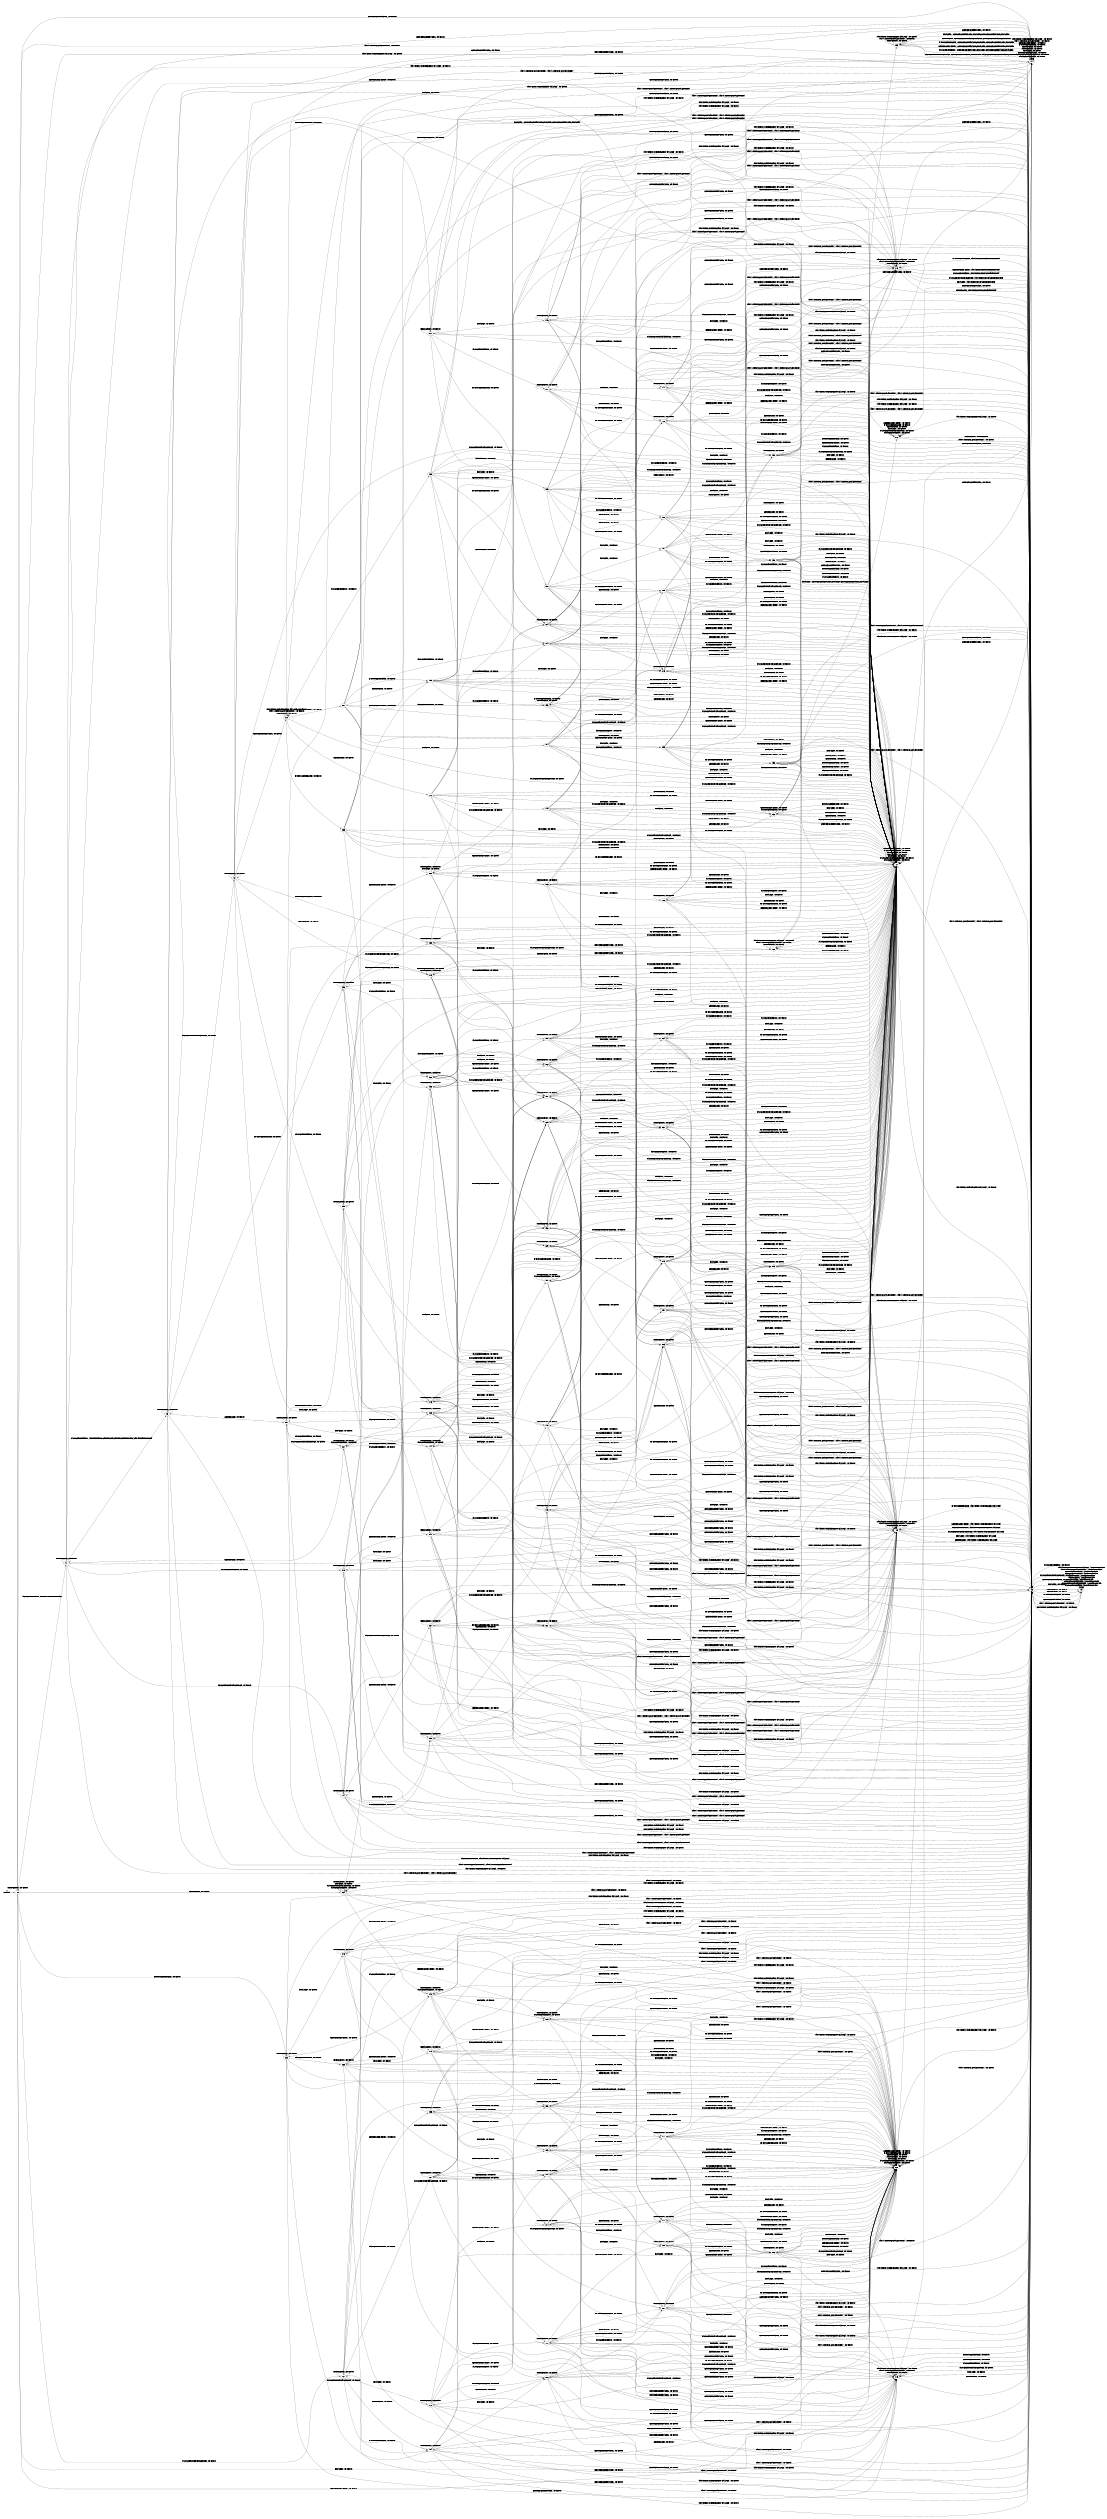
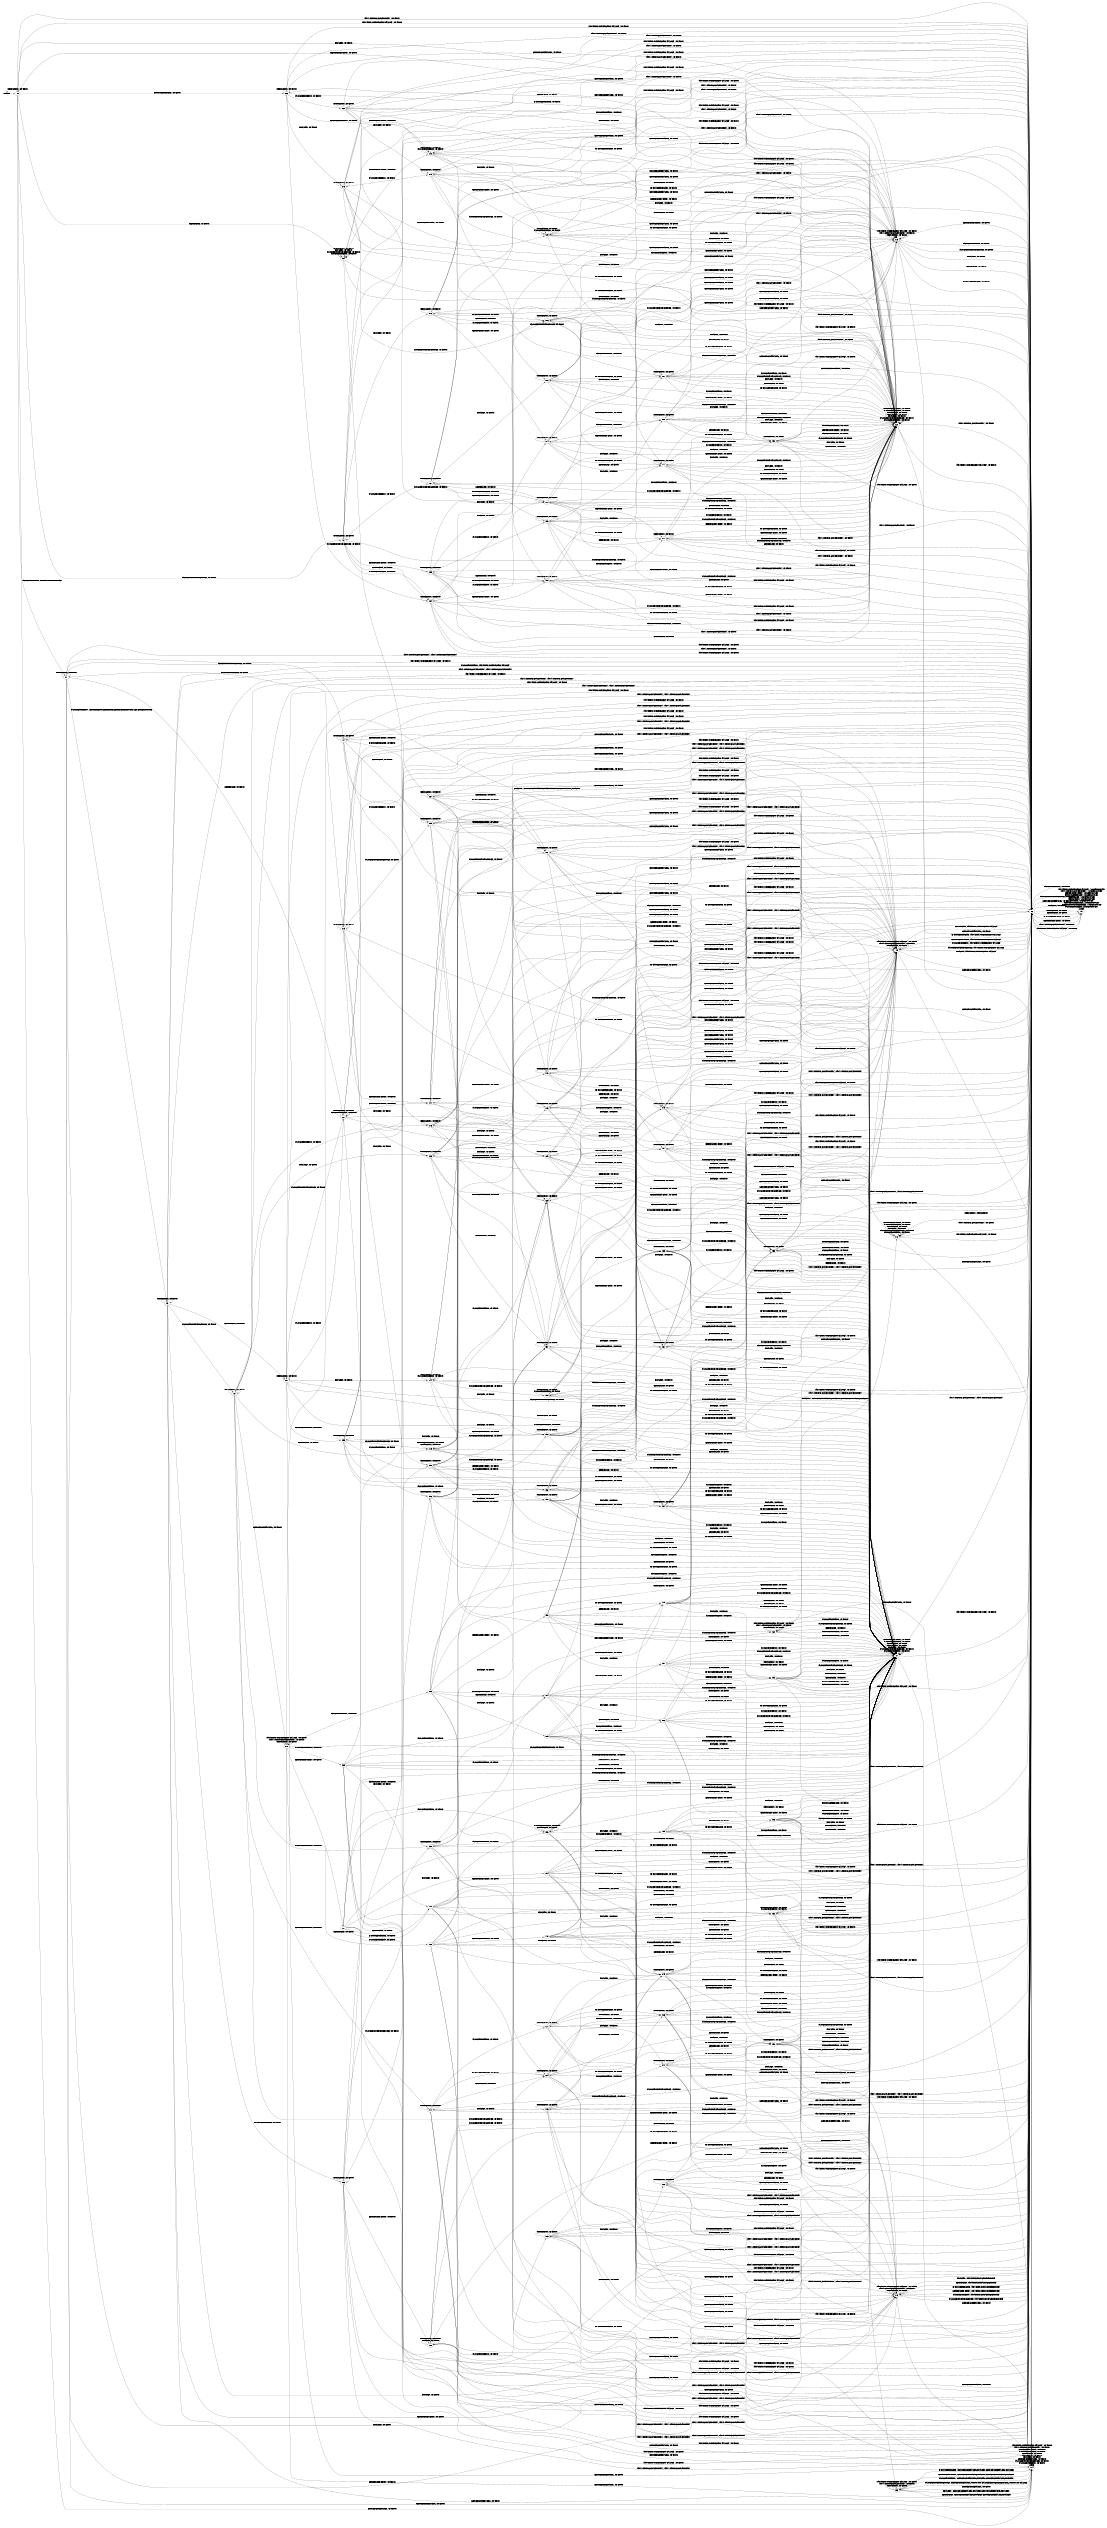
edge "s41" -> "s62": removed, label "RSA_CLIENT_HELLO / TIMEOUT"
